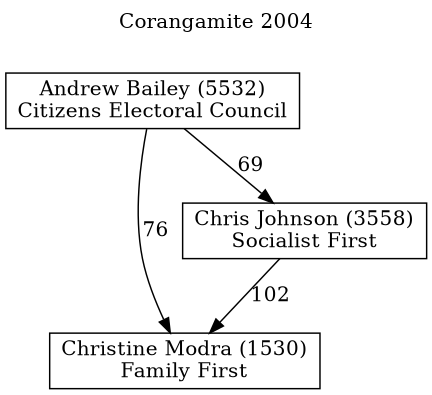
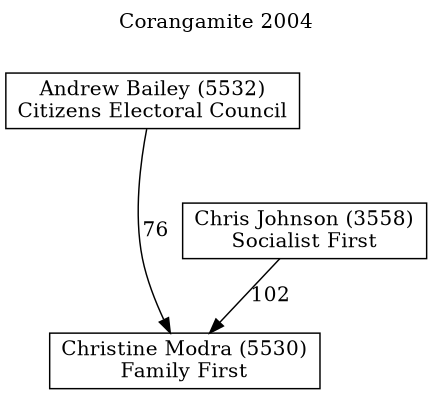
edge "Andrew Bailey (5532) Citizens Electoral Council" -> "Chris Johnson (3558) Socialist First": removed, label "69"
node "Christine Modra (1530) Family First": label "Christine Modra (1530) Family First" -> "Christine Modra (5530) Family First"
